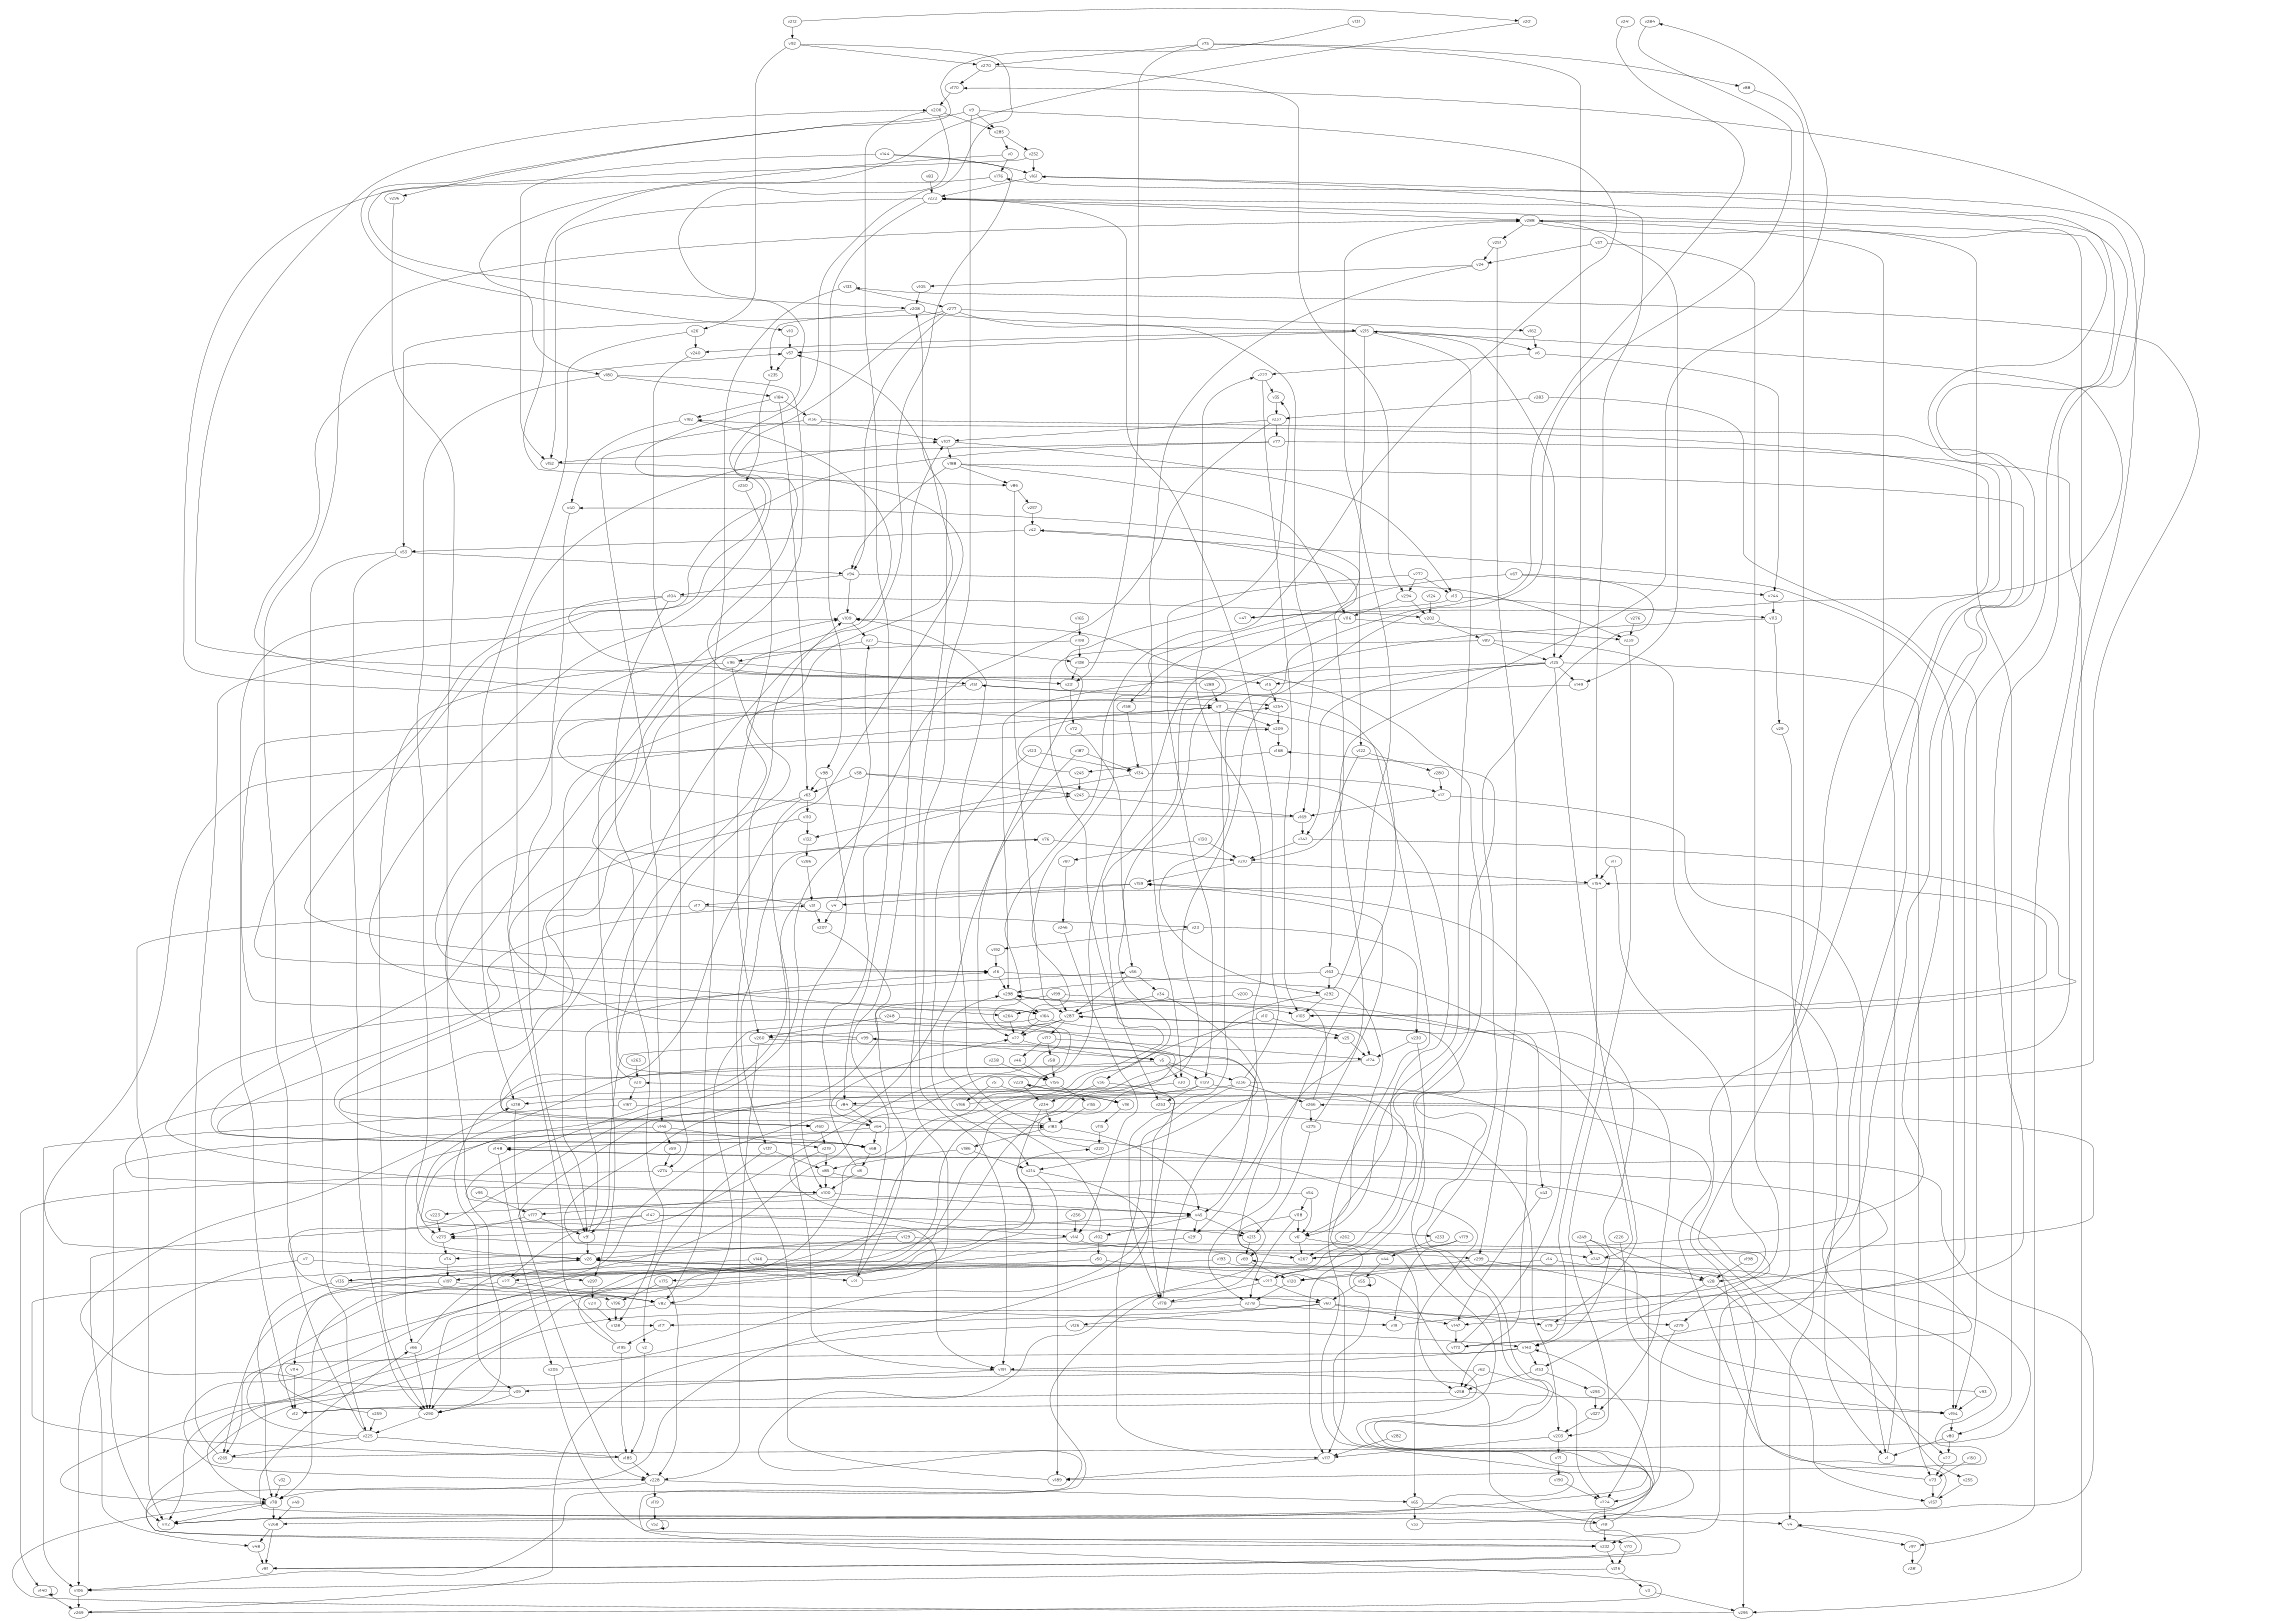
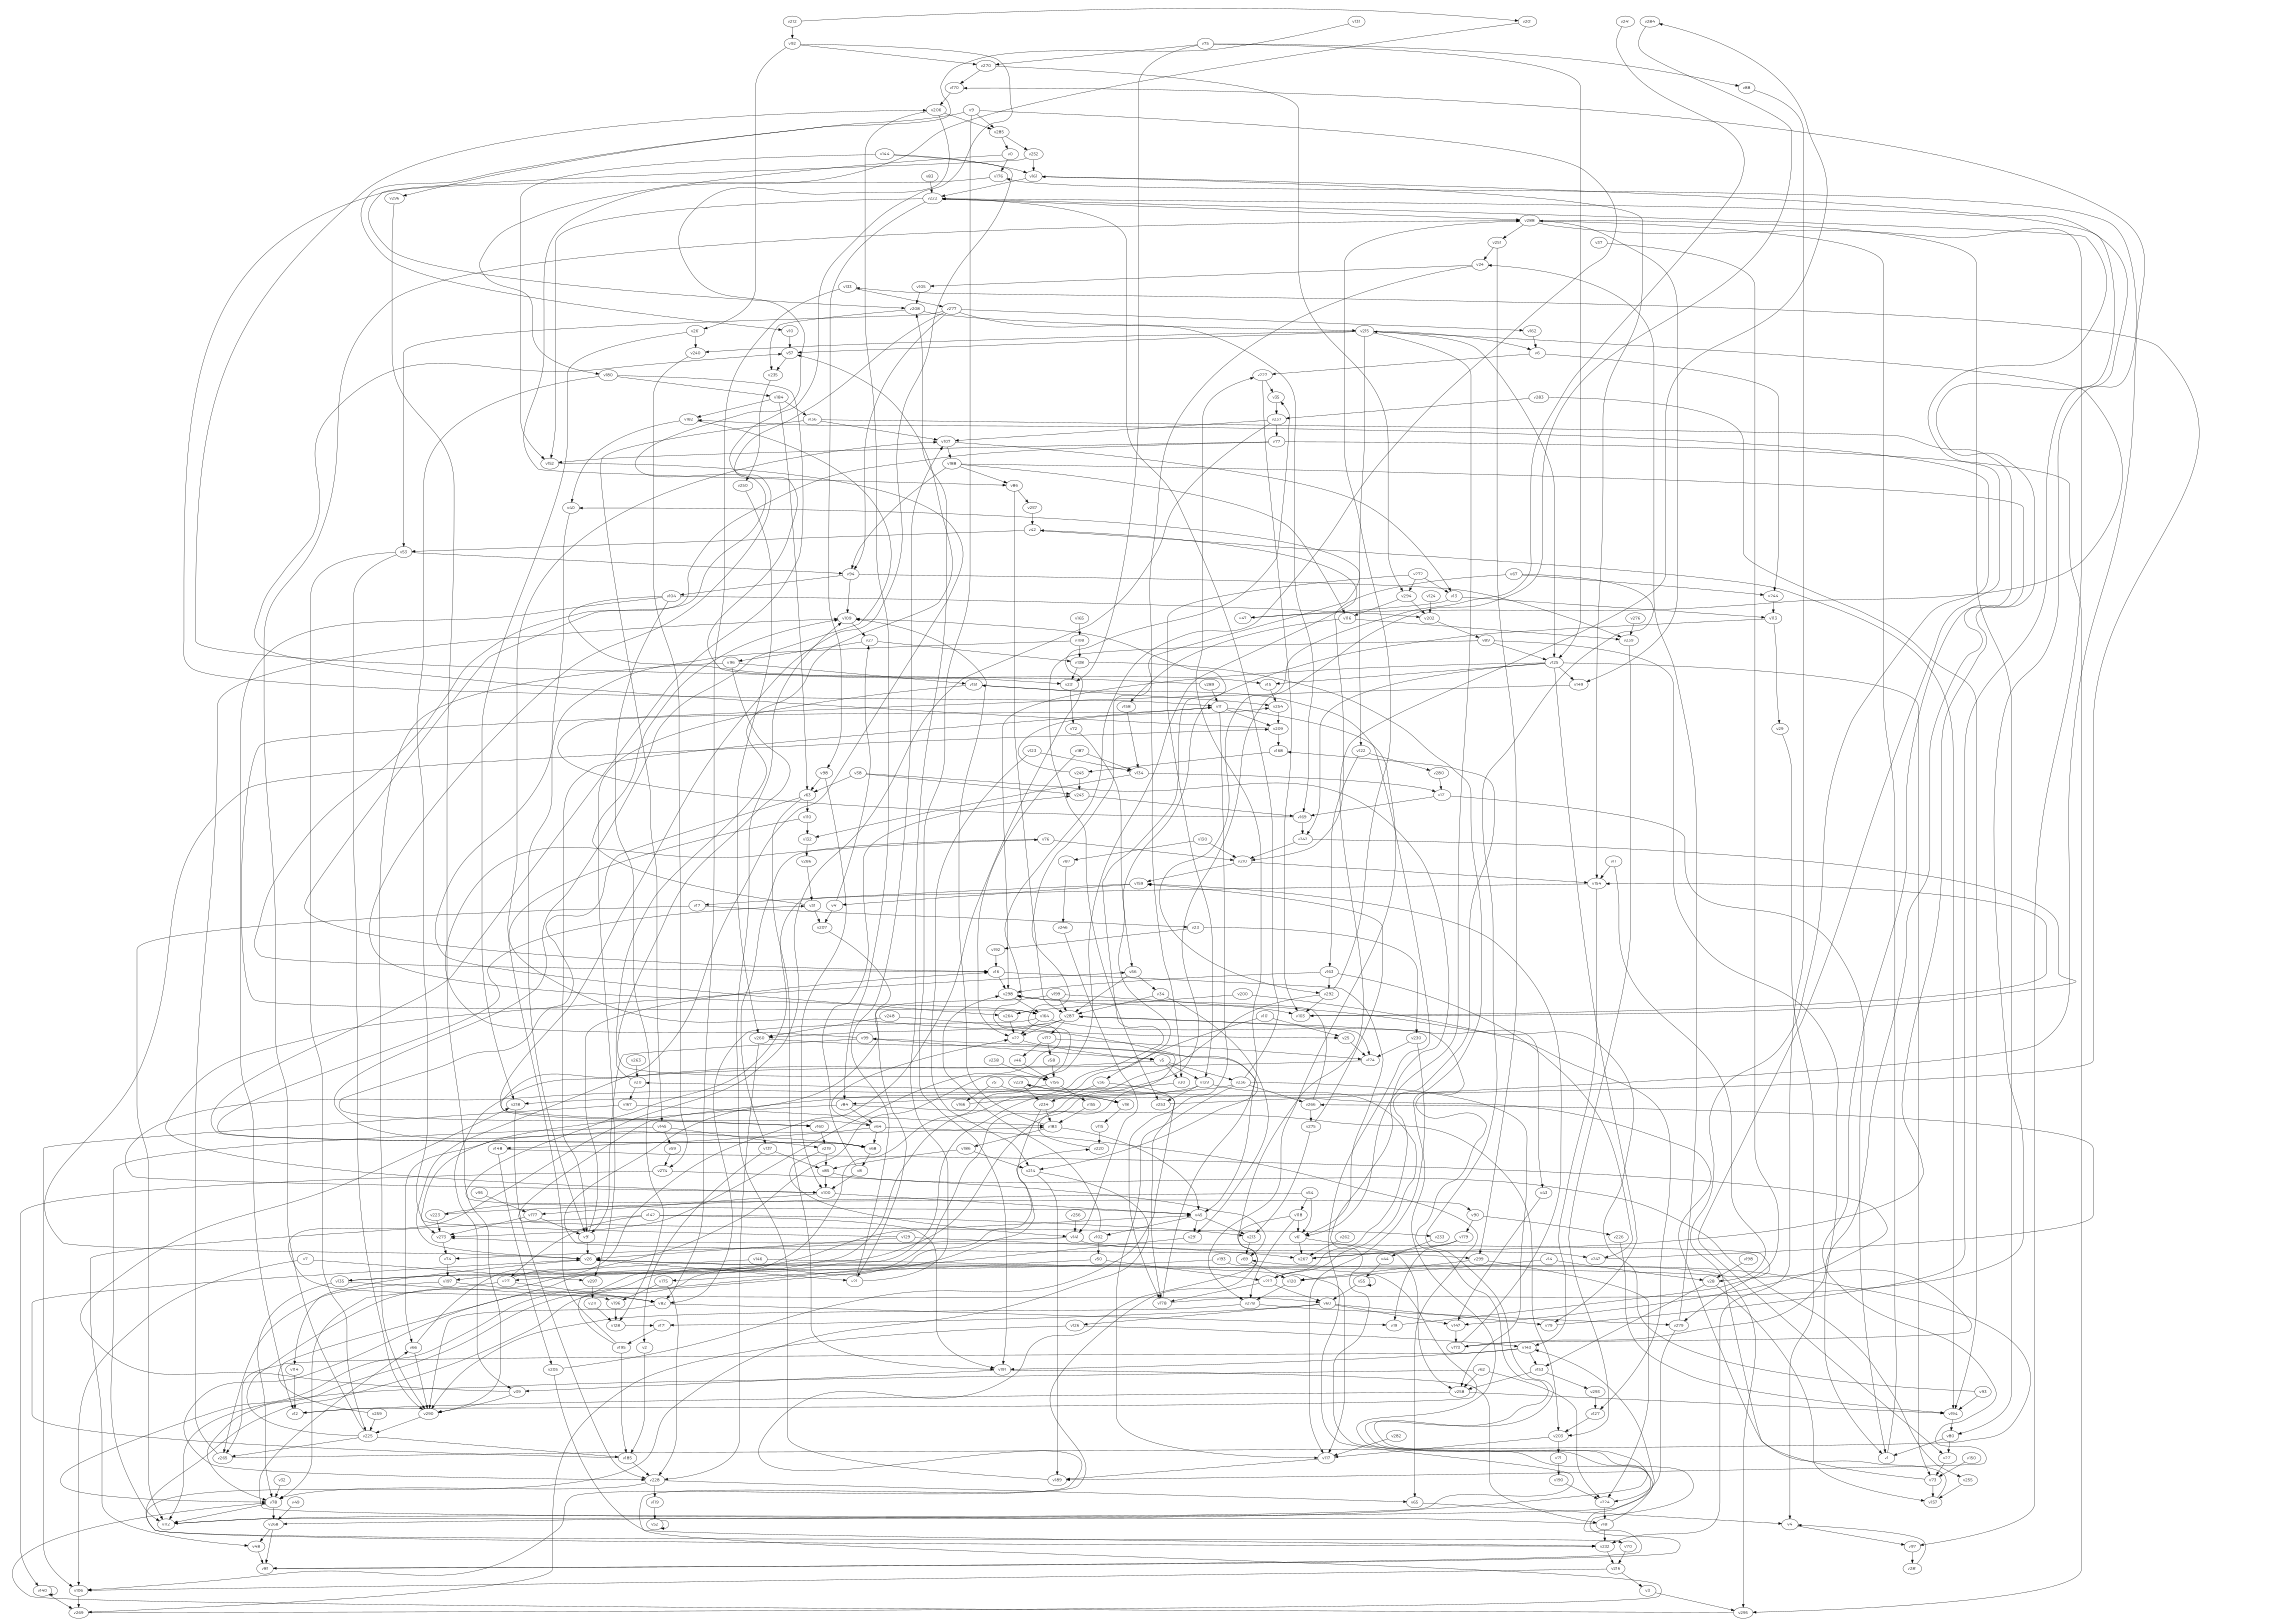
edge "v37" -> "v24": now "v279" -> "v24"
node "v90": added
node "v249": removed
node "v327": label "v327" -> "v127"
node "v33": removed
